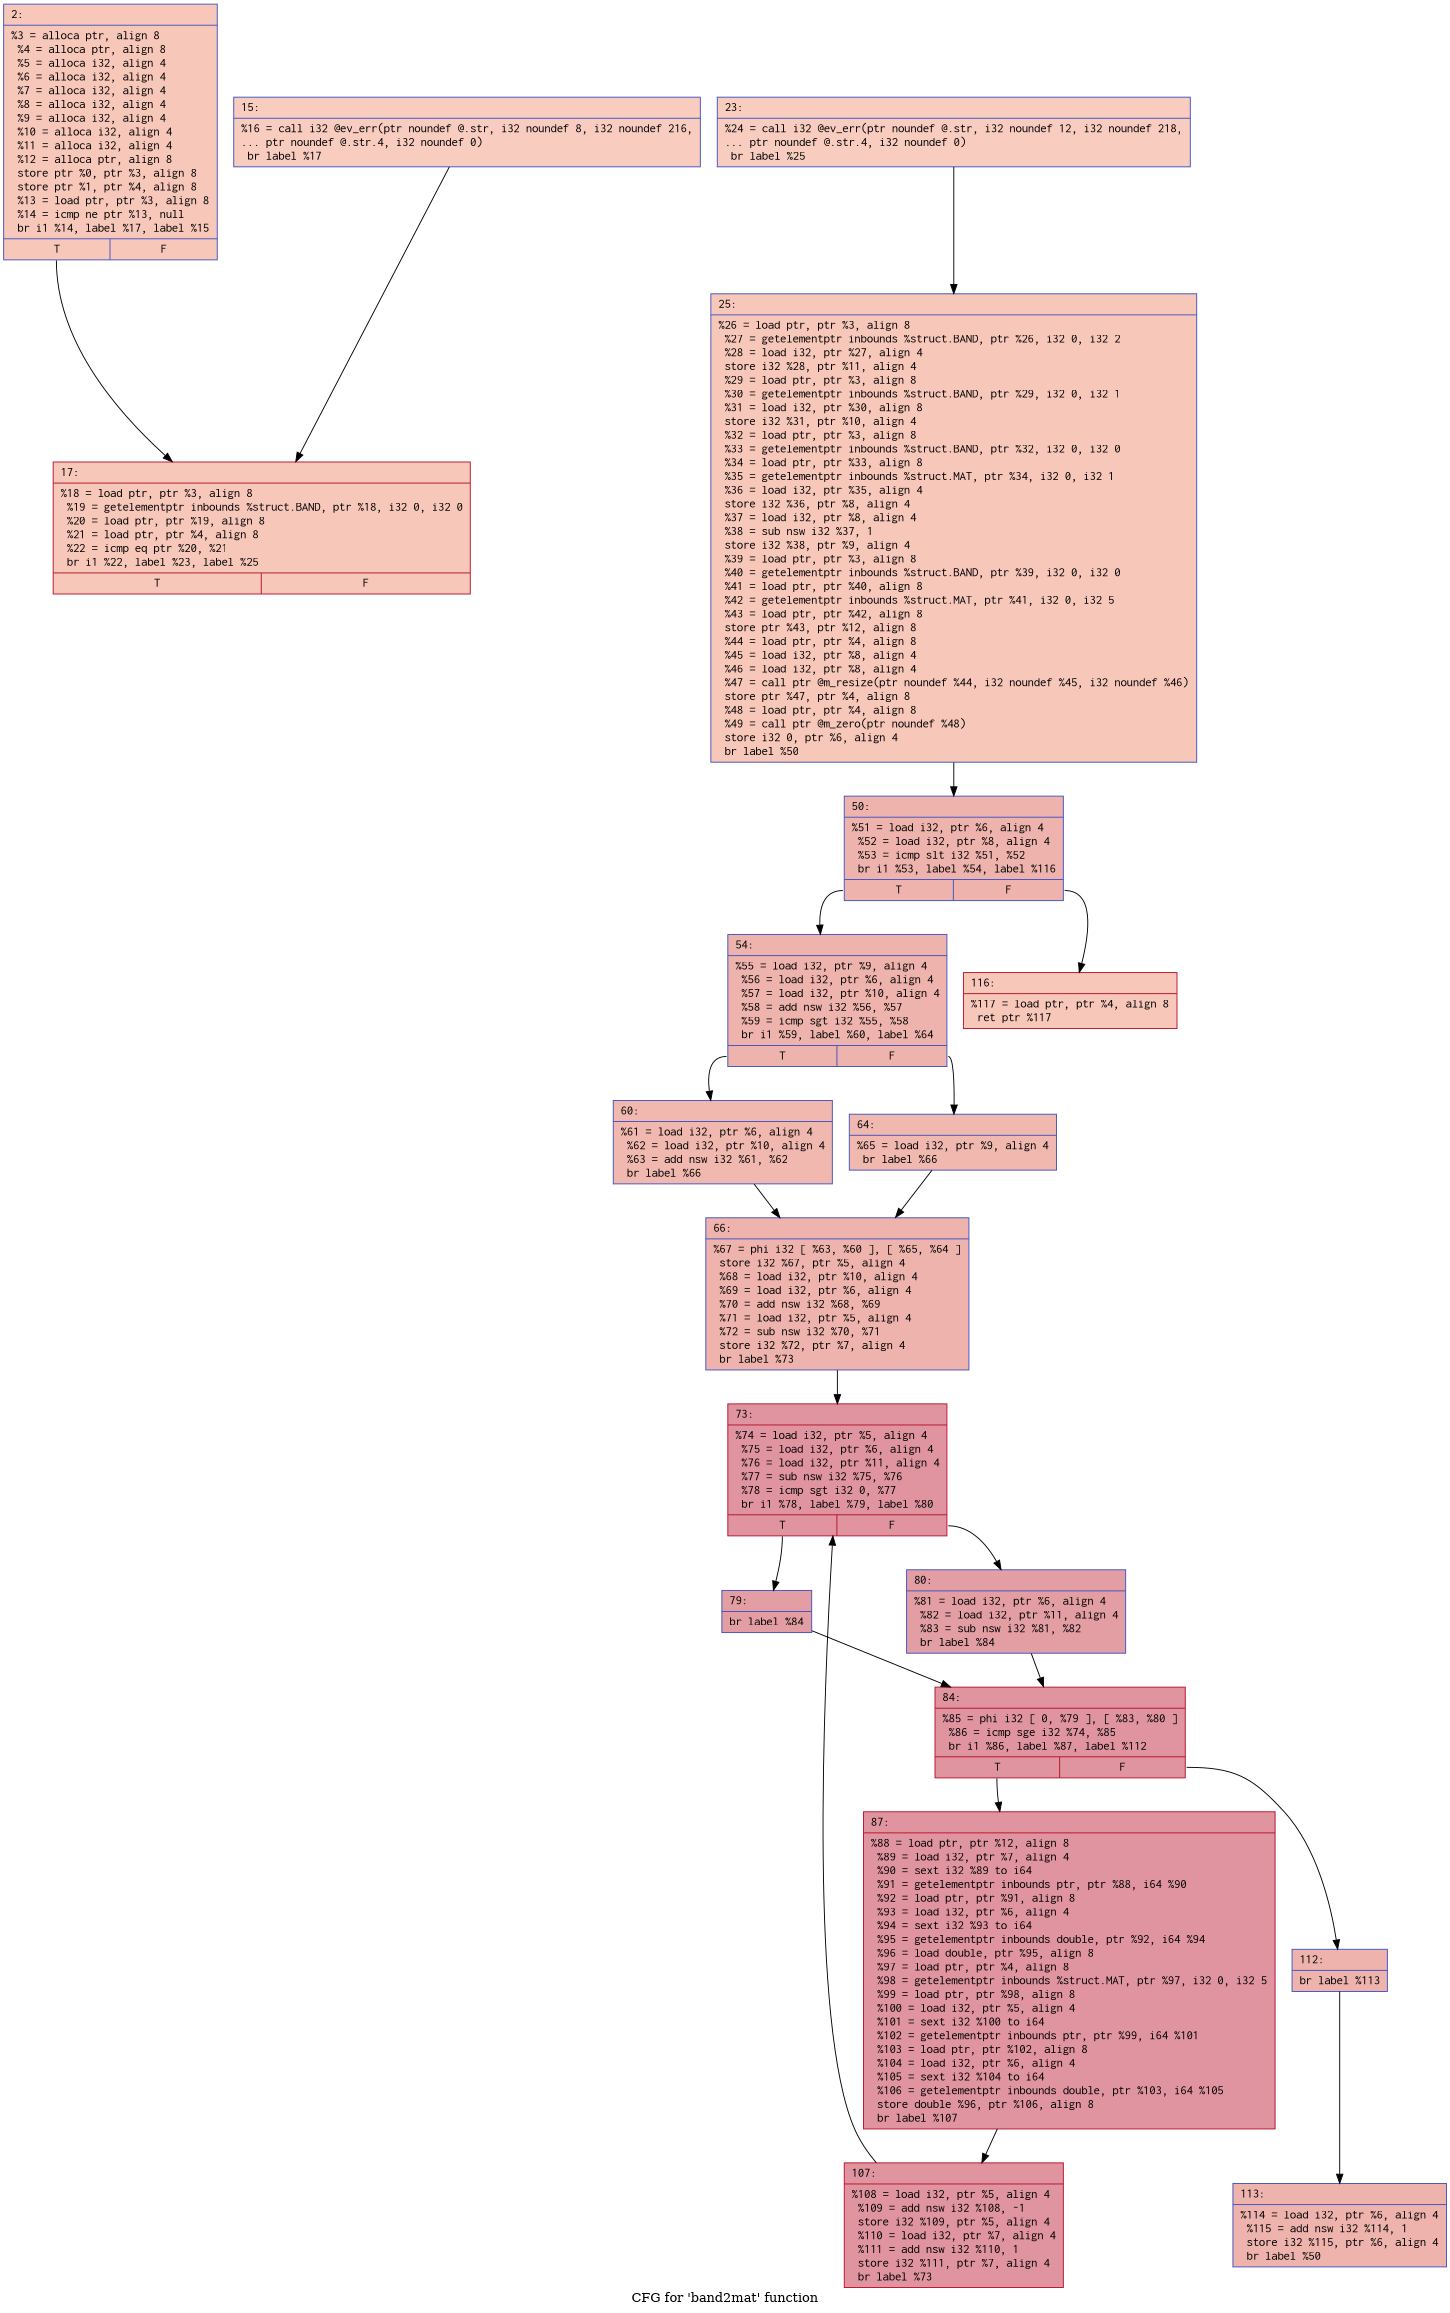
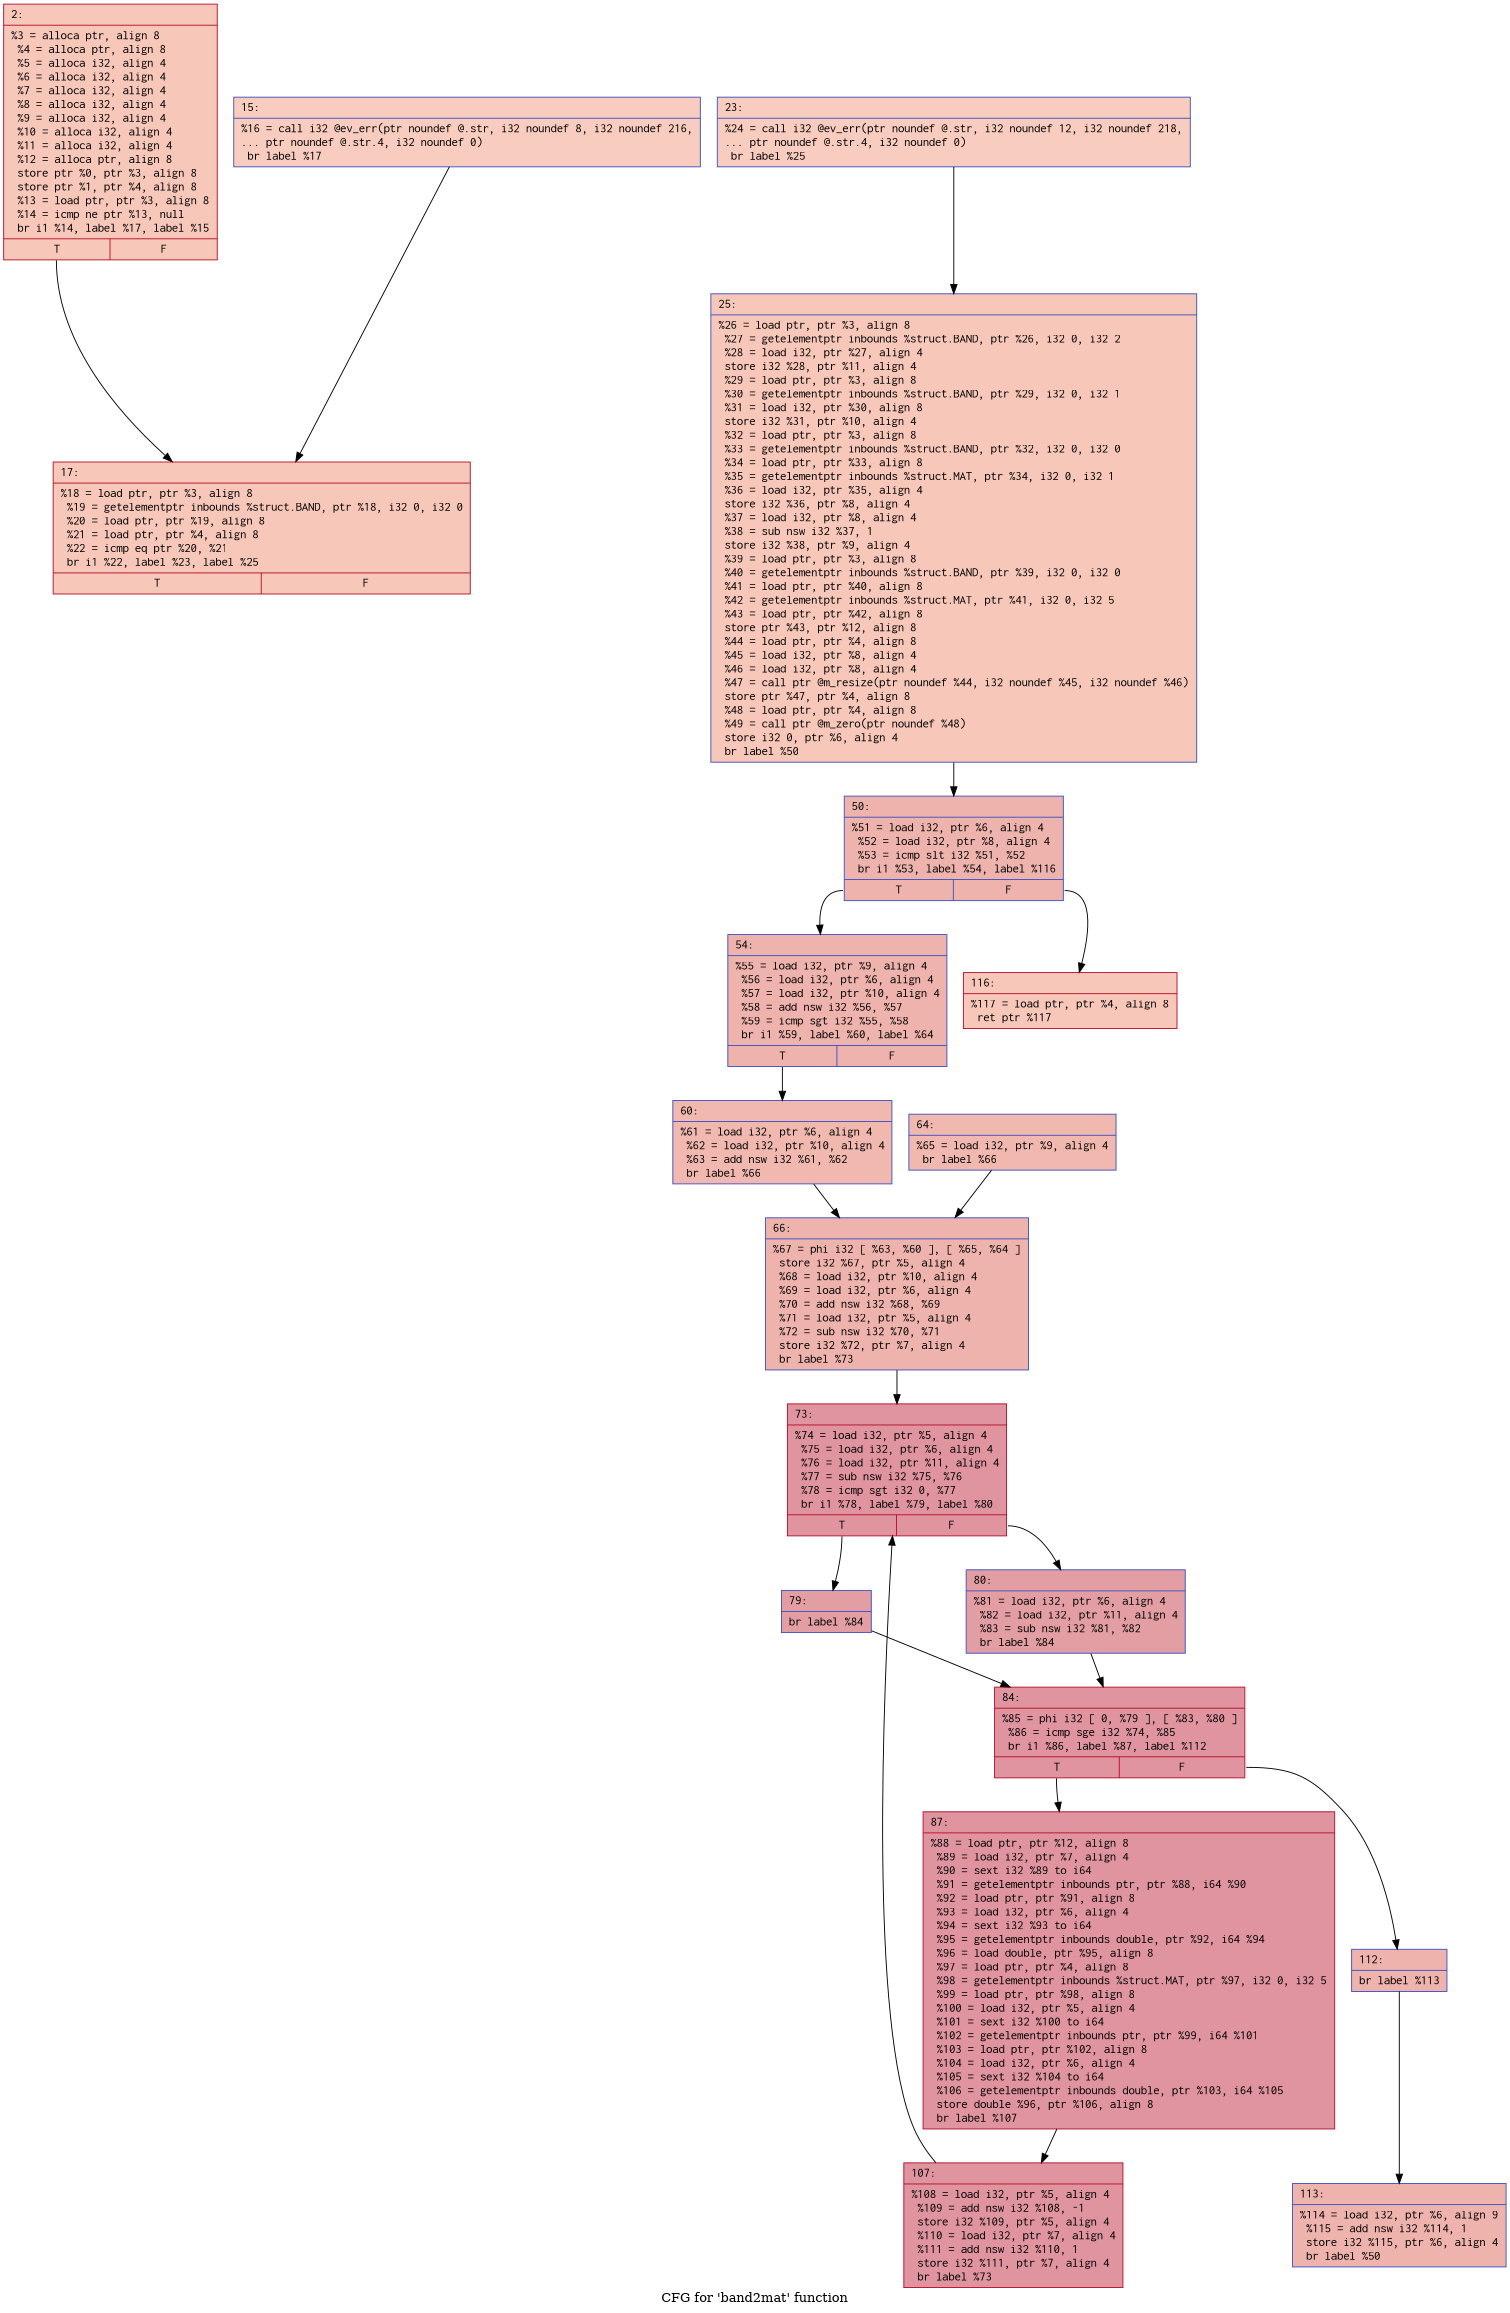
node "2:": color #3d50c3ff -> #b70d28ff
edge "54:" -> "64:": removed
node "113:": text "%114 = load i32, ptr %6, align 4" -> "%114 = load i32, ptr %6, align 9"
